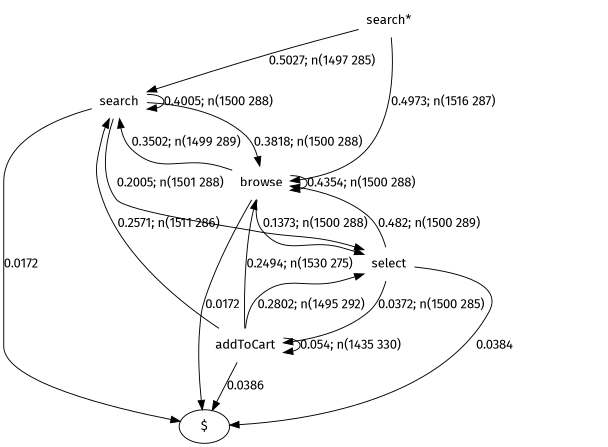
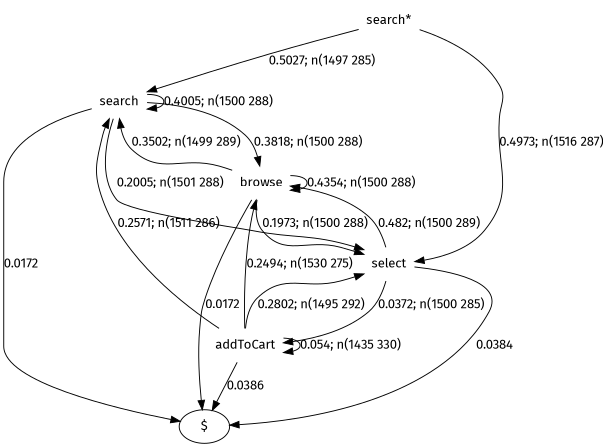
edge "search*" -> "browse": now "search*" -> "select"
edge "browse" -> "select": label "0.1373; n(1500 288)" -> "0.1973; n(1500 288)"
